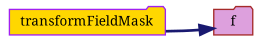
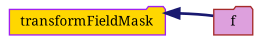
edge "transformFieldMask" -> "f": reversed
